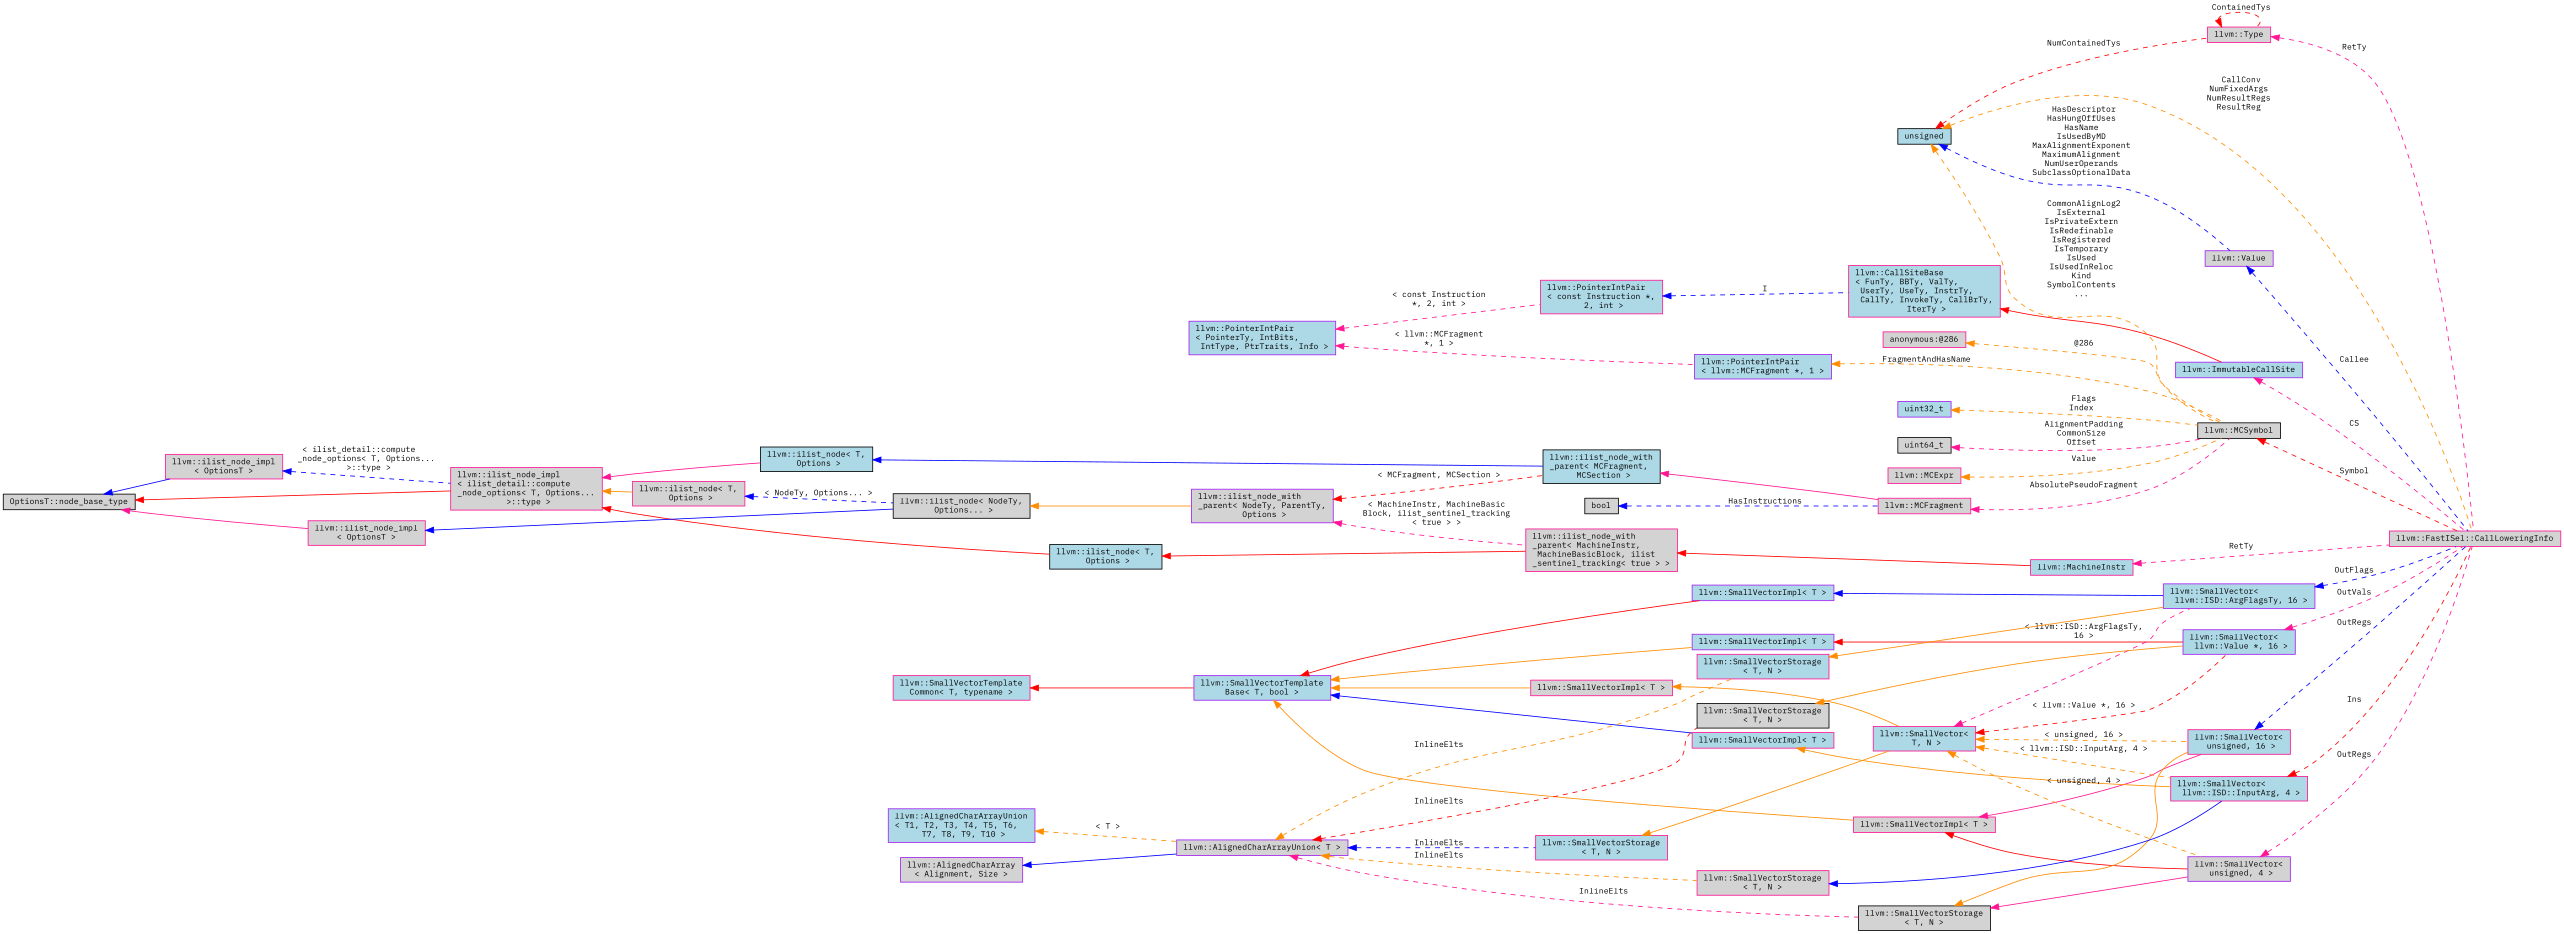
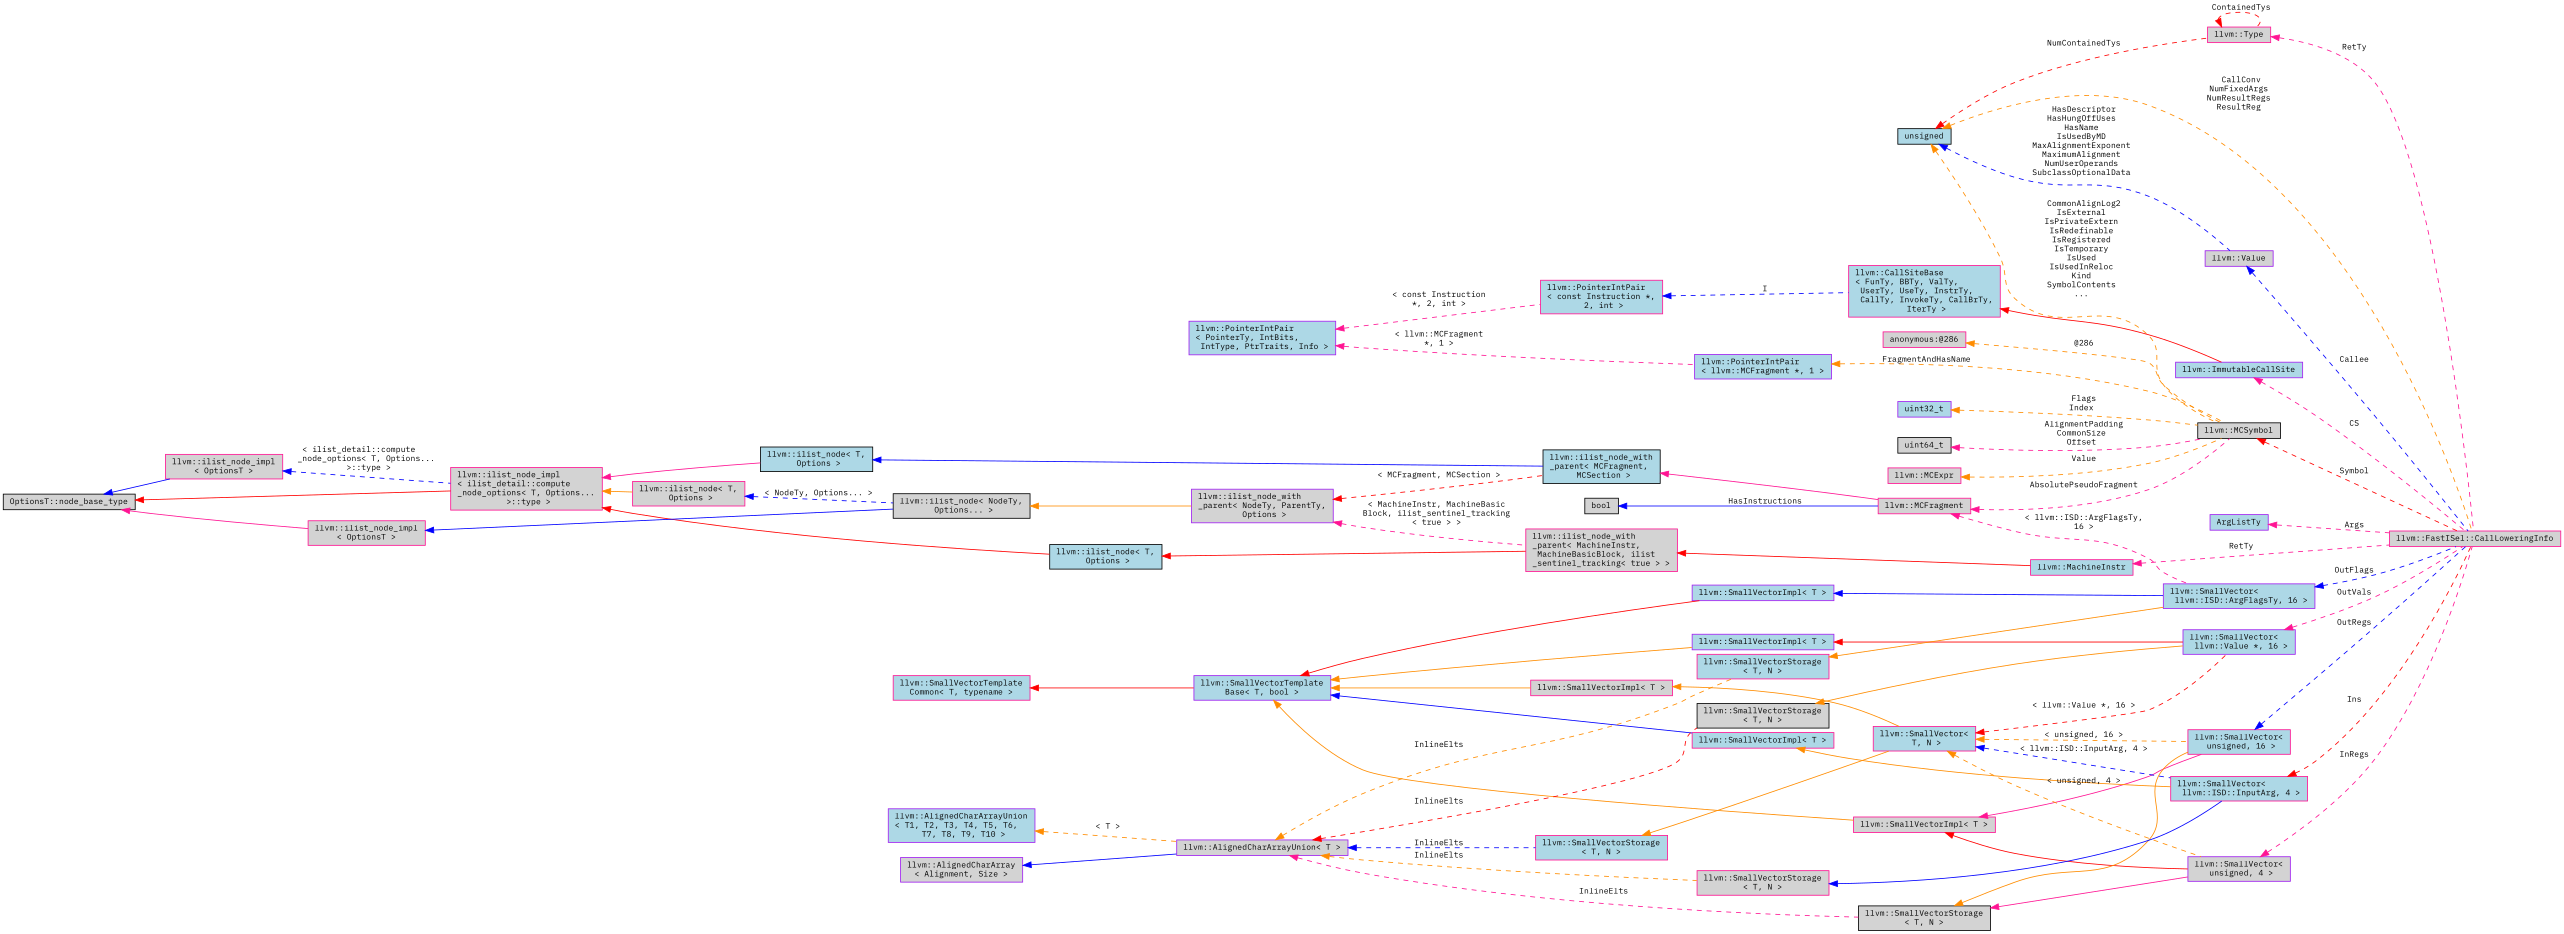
edge "llvm::MCFragment" -> "bool": style dashed -> solid
node "ArgListTy": added
edge "llvm::SmallVector< llvm::ISD::ArgFlagsTy, 16 >" -> "llvm::SmallVector< T, N >": now "llvm::SmallVector< llvm::ISD::ArgFlagsTy, 16 >" -> "llvm::MCFragment"
edge "llvm::FastISel::CallLoweringInfo" -> "llvm::SmallVector< unsigned, 4 >": label " OutRegs" -> " InRegs"
edge "llvm::SmallVector< llvm::ISD::InputArg, 4 >" -> "llvm::SmallVector< T, N >": color darkorange -> blue
